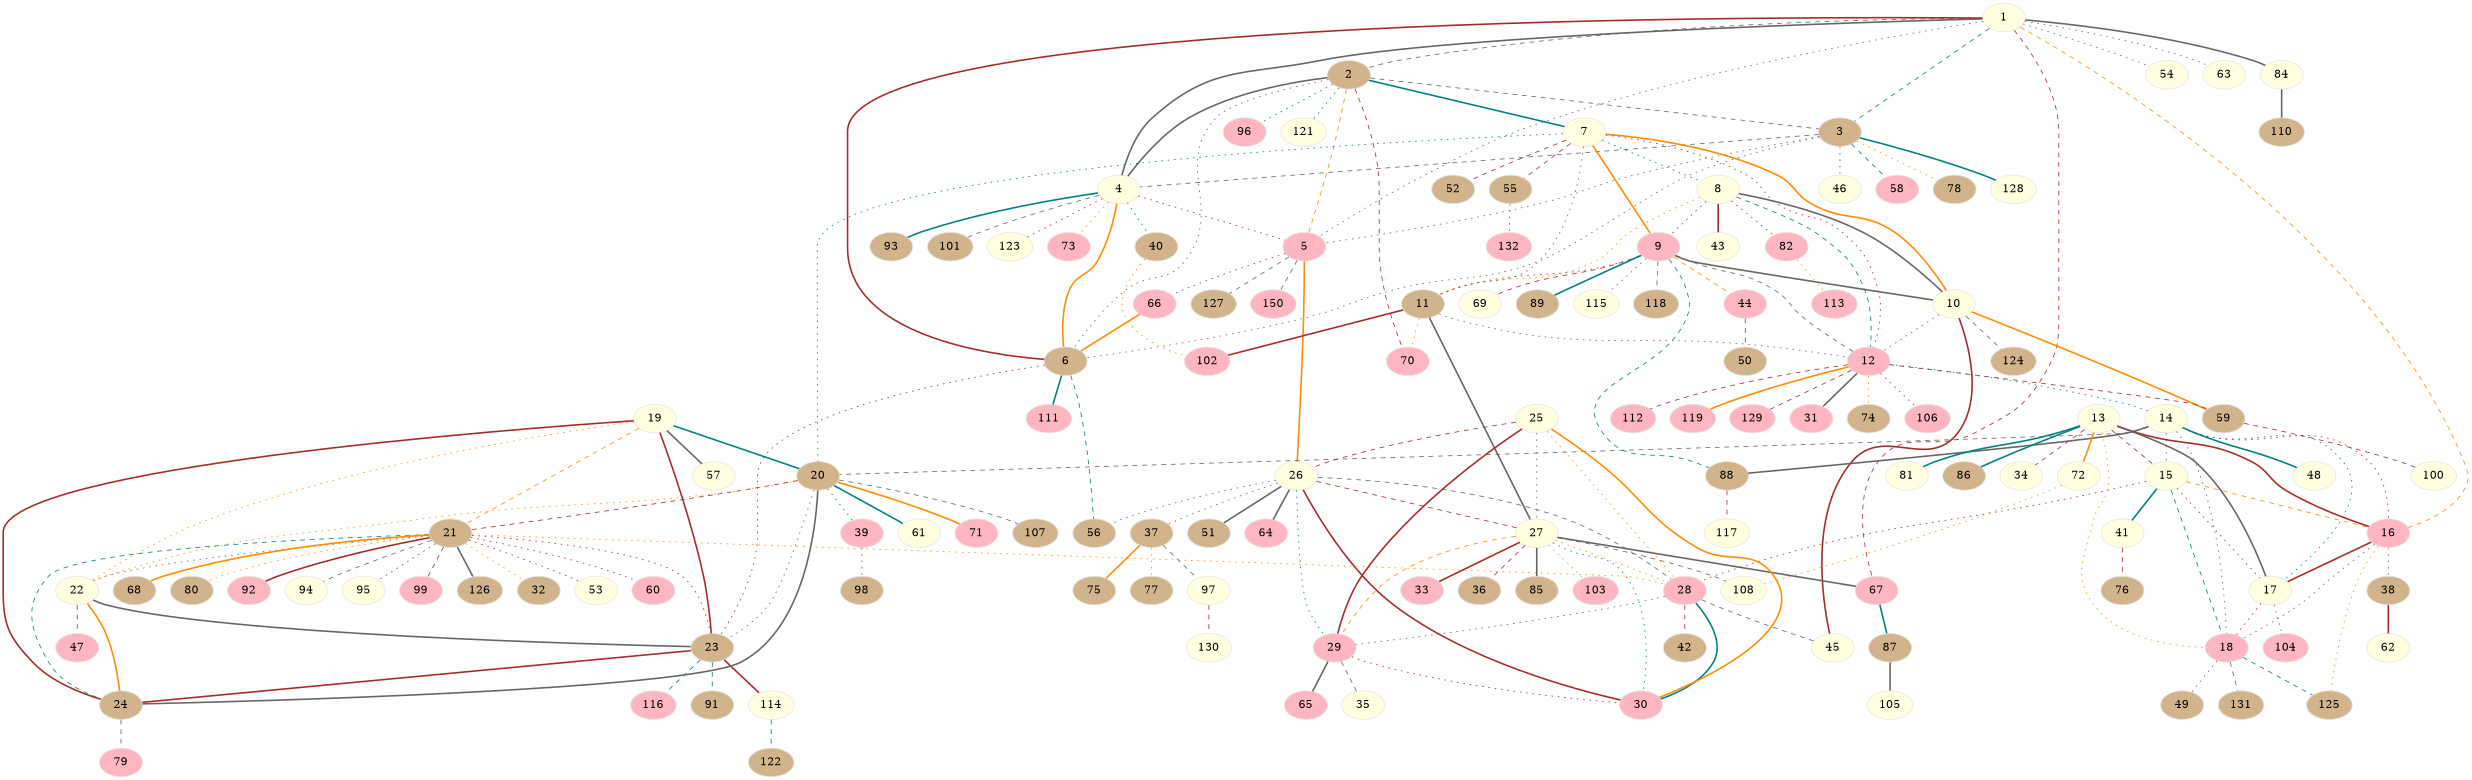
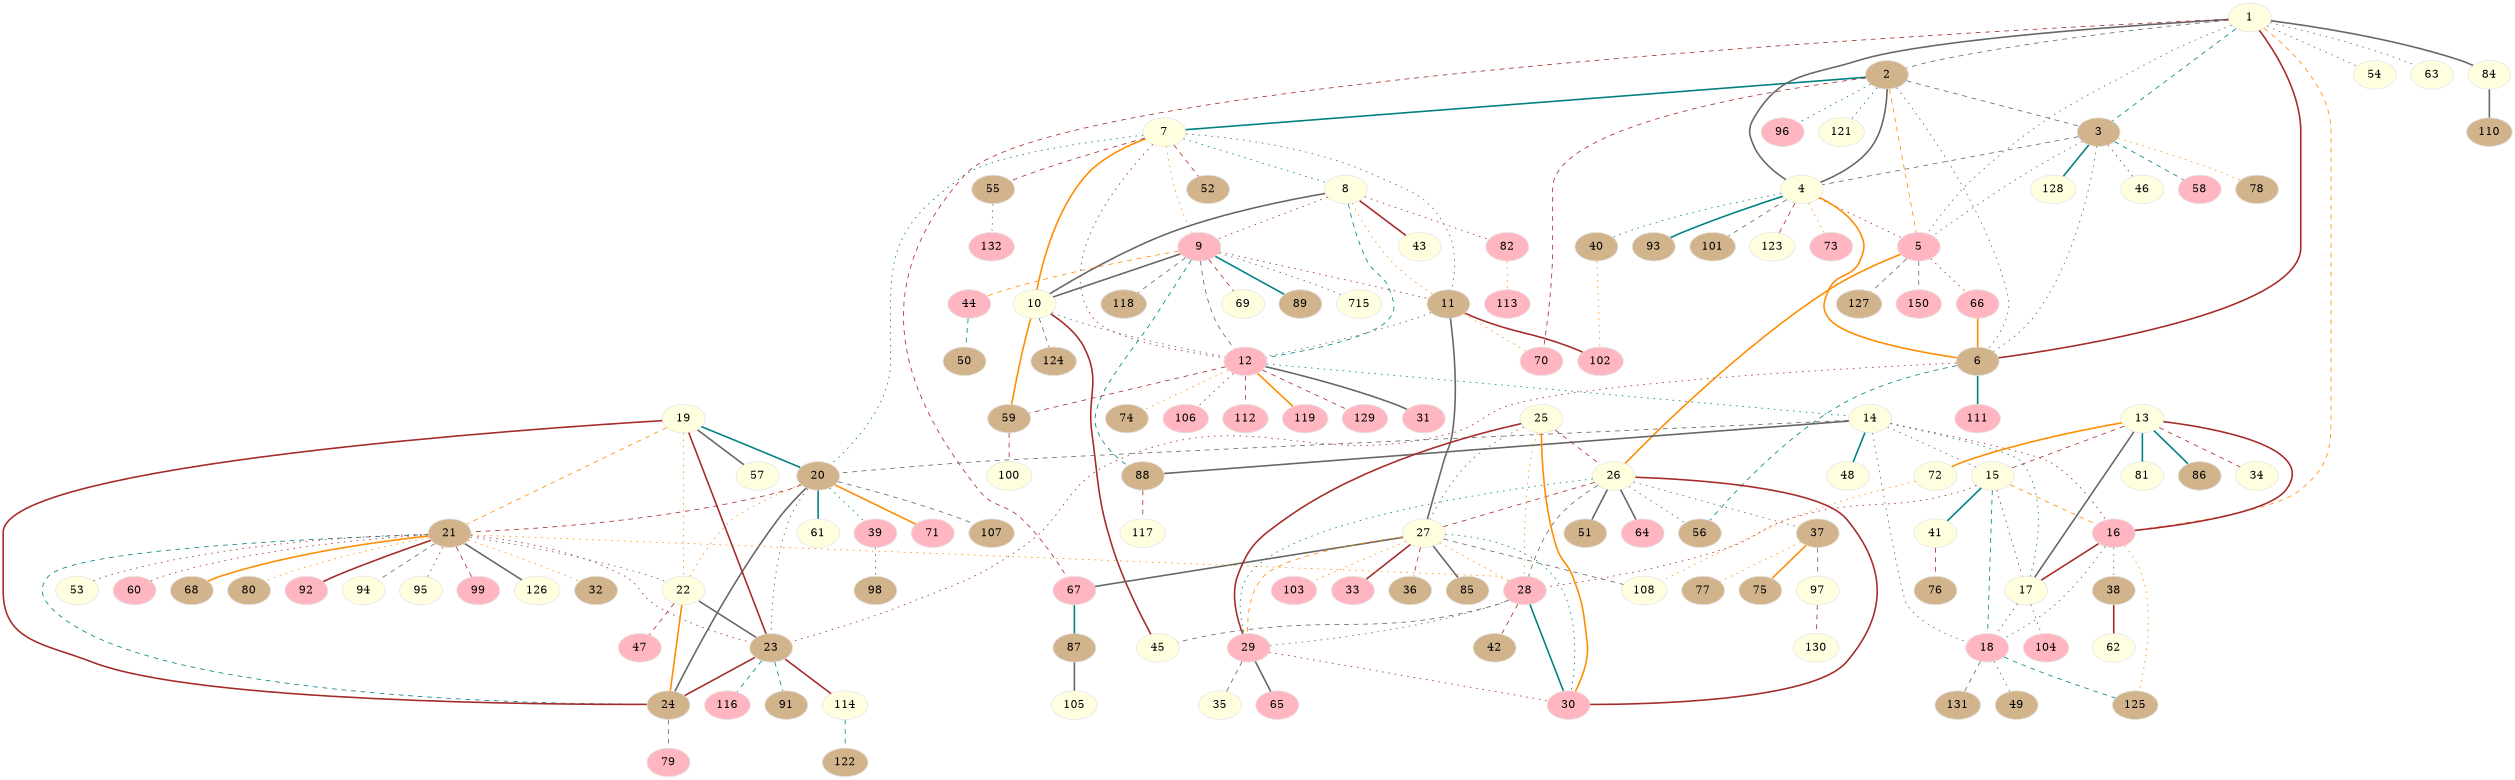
edge "7" -- "9": style bold -> dotted
edge "4" -- "123": style dotted -> dashed
node "115": label "115" -> "715"
edge "13" -- "18": removed
node "126": fillcolor tan -> lightyellow
